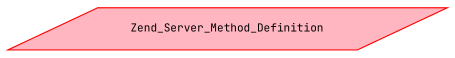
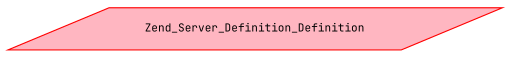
node "Zend_Server_Method_Definition": label "Zend_Server_Method_Definition" -> "Zend_Server_Definition_Definition"
